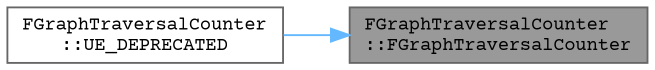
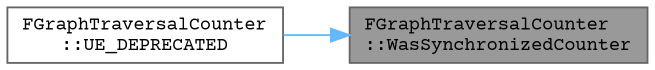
node "FGraphTraversalCounter ::FGraphTraversalCounter": label "FGraphTraversalCounter ::FGraphTraversalCounter" -> "FGraphTraversalCounter ::WasSynchronizedCounter"
